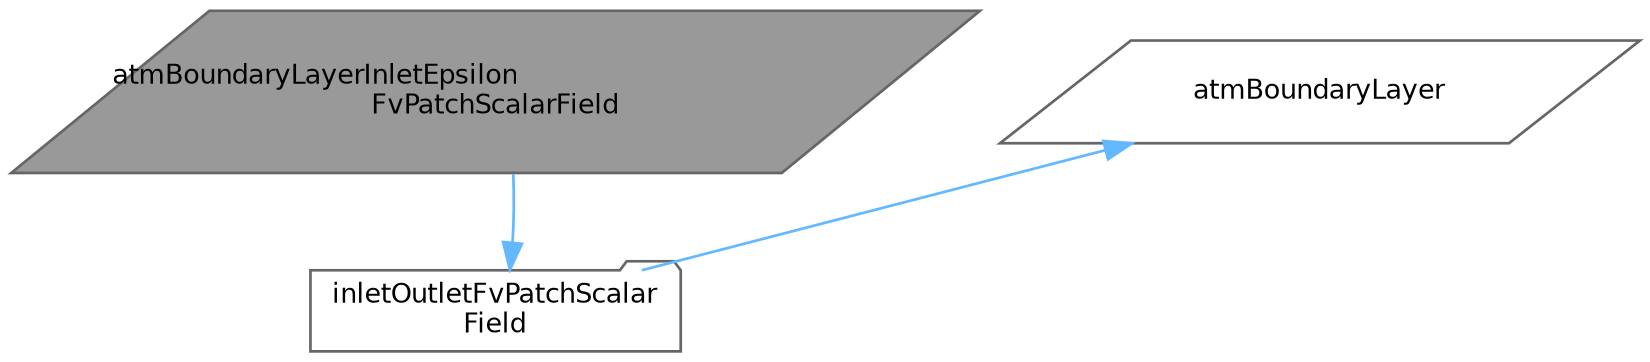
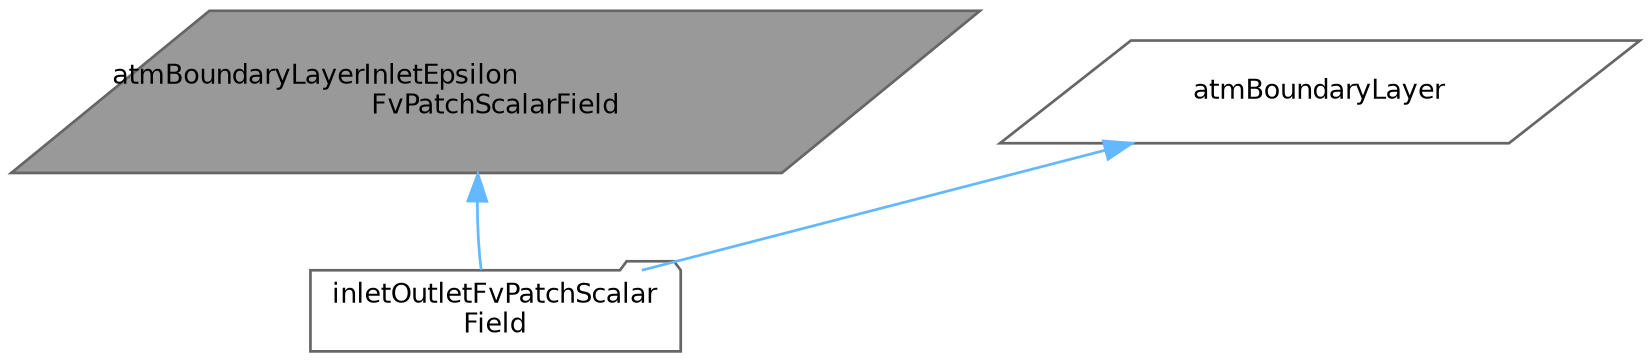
edge "atmBoundaryLayerInletEpsilon FvPatchScalarField" -> "inletOutletFvPatchScalar Field": reversed
